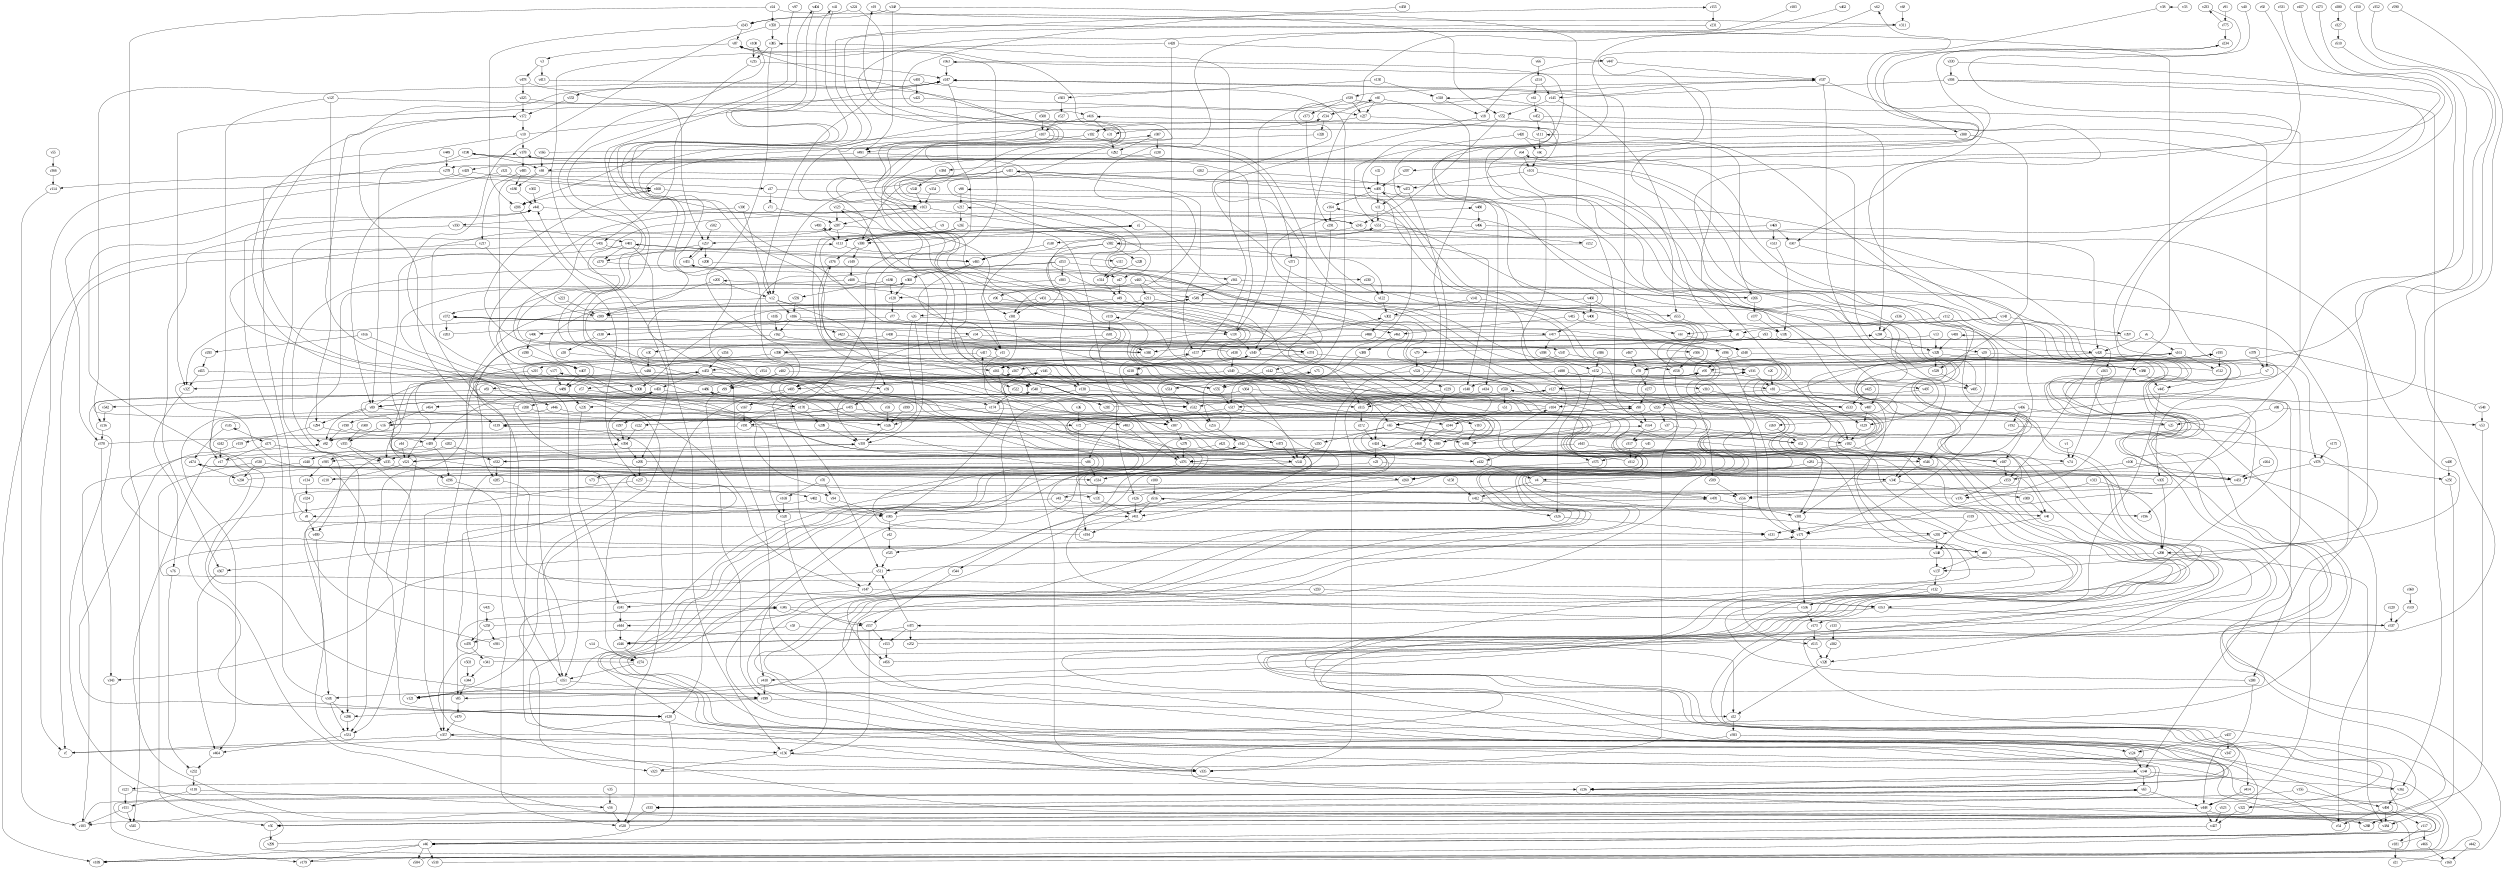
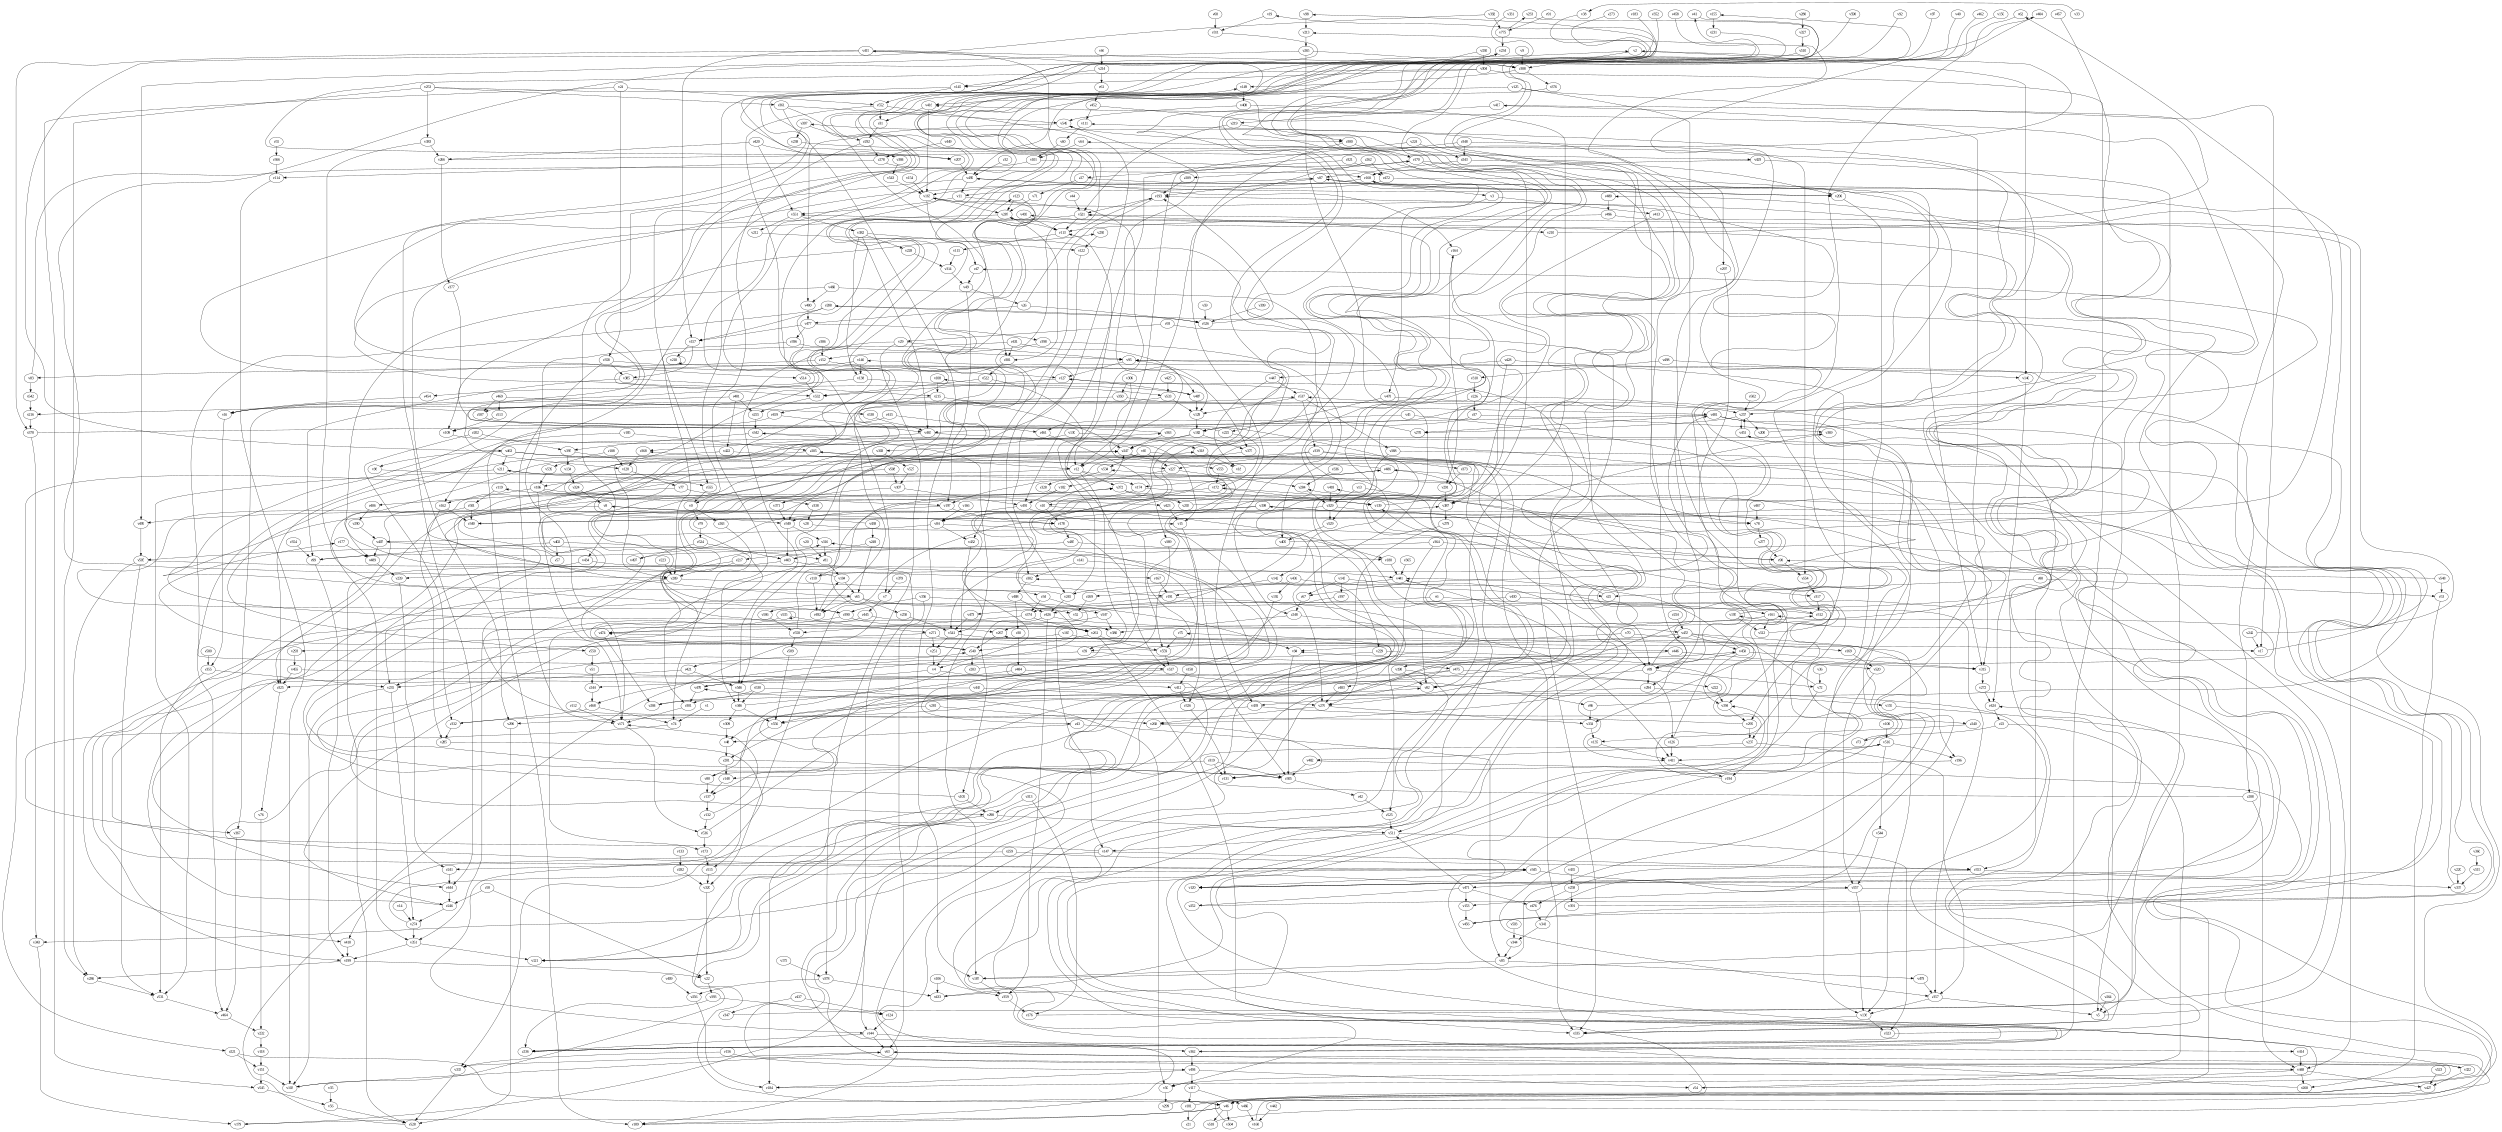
node "v392": added
edge "v420" -> "v60": now "v420" -> "v207"
edge "v287" -> "v351": now "v287" -> "v444"
edge "v112" -> "v0": removed
edge "v438" -> "v376": now "v438" -> "v149"
edge "v380" -> "v445": reversed
edge "v152" -> "v405": now "v398" -> "v405"
edge "v533" -> "v129": added
edge "v310" -> "v182": now "v45" -> "v182"
edge "v185" -> "v205": added
edge "v521" -> "v195": reversed
edge "v264" -> "v433": now "v264" -> "v5"
edge "v337" -> "v69": now "v337" -> "v486"
node "v356": added
node "v251": added
edge "v39" -> "v421": added
edge "v299" -> "v554": now "v299" -> "v312"
edge "v196" -> "v131": added
edge "v319" -> "v305": added
edge "v118" -> "v56": now "v545" -> "v56"
edge "v120" -> "v46": now "v557" -> "v46"
edge "v85" -> "v187": added
